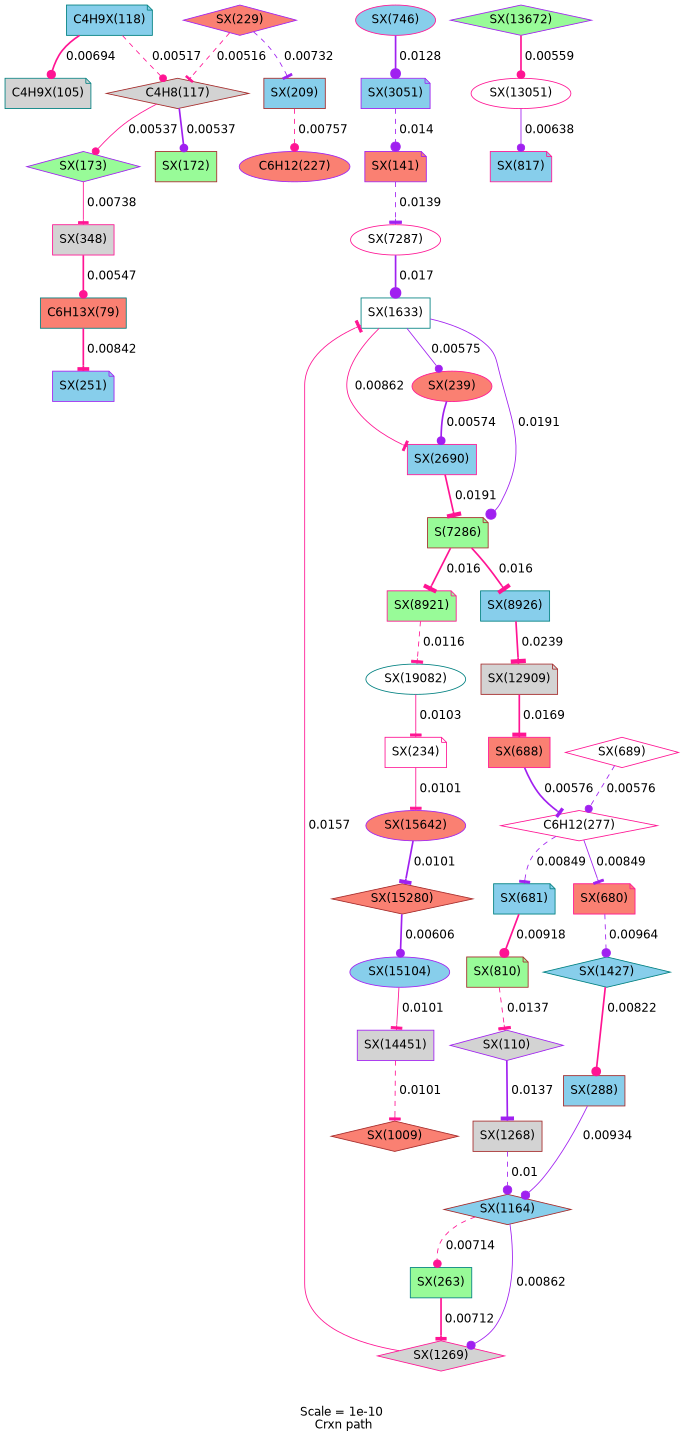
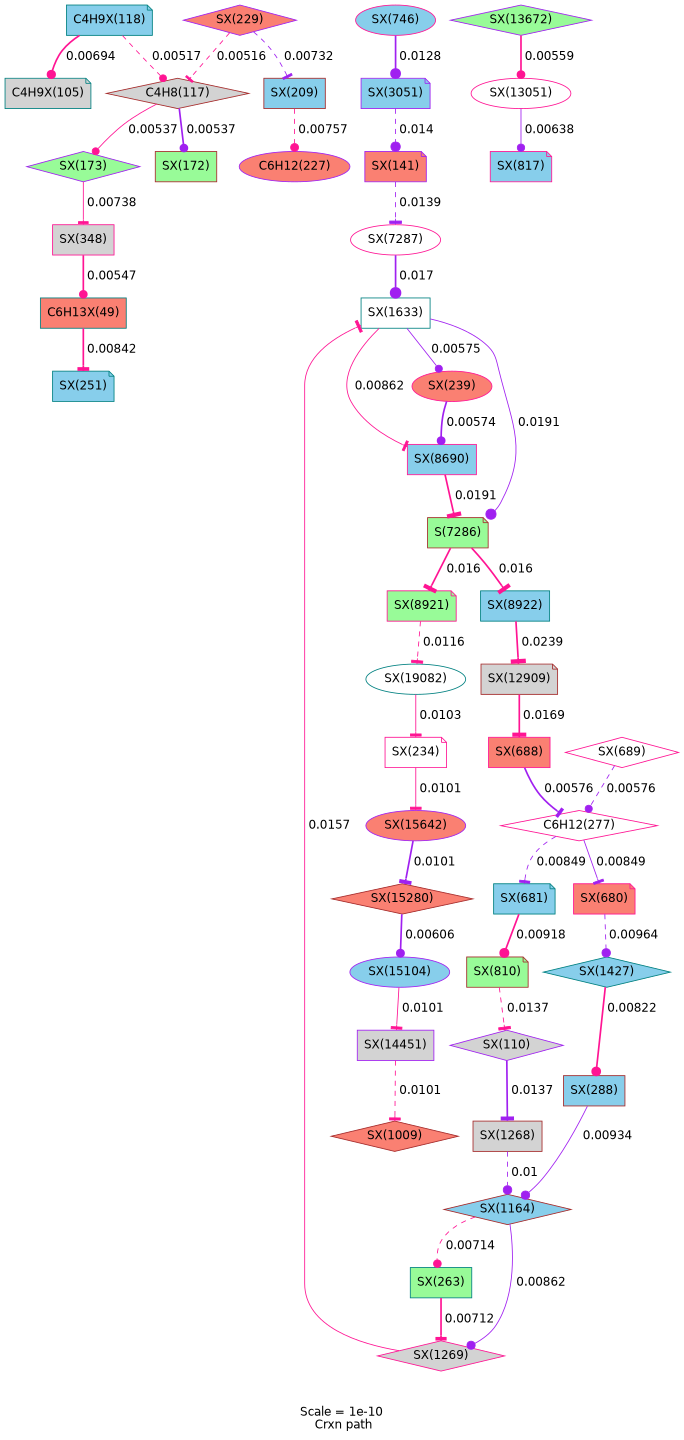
node "C6H13X(79)": label "C6H13X(79)" -> "C6H13X(49)"
node "SX(251)": color purple -> teal
node "SX(2690)": label "SX(2690)" -> "SX(8690)"
node "SX(8926)": label "SX(8926)" -> "SX(8922)"
